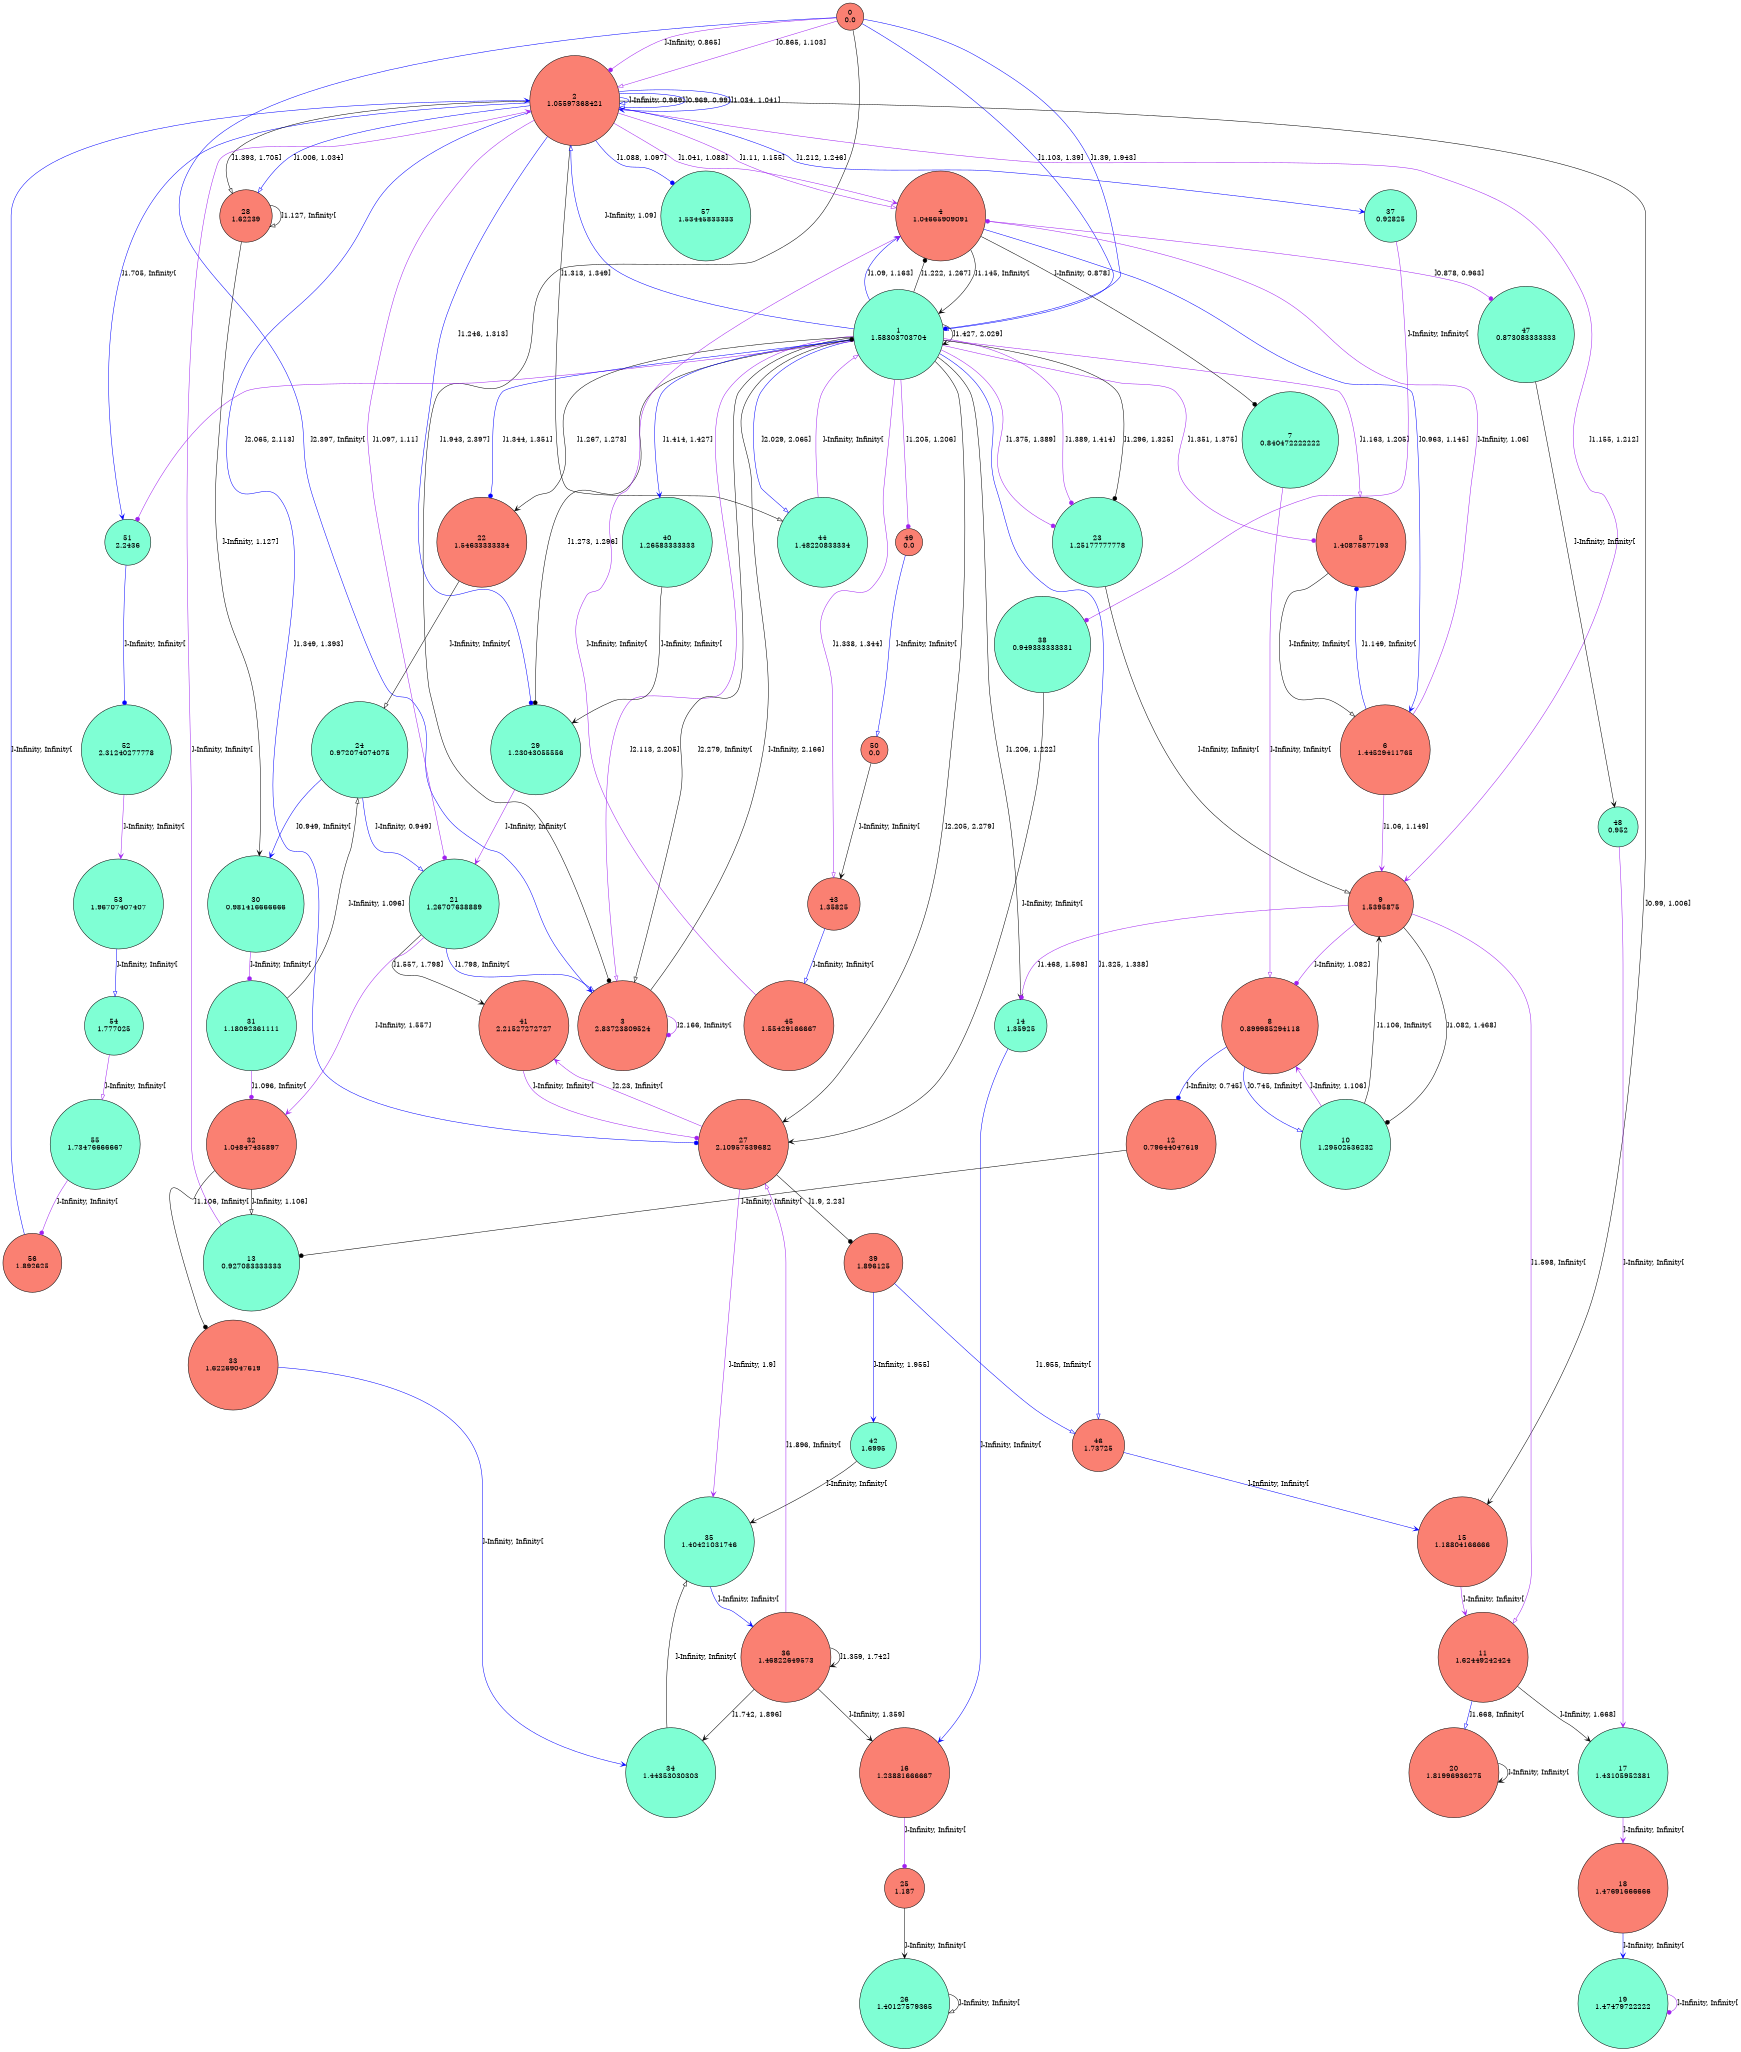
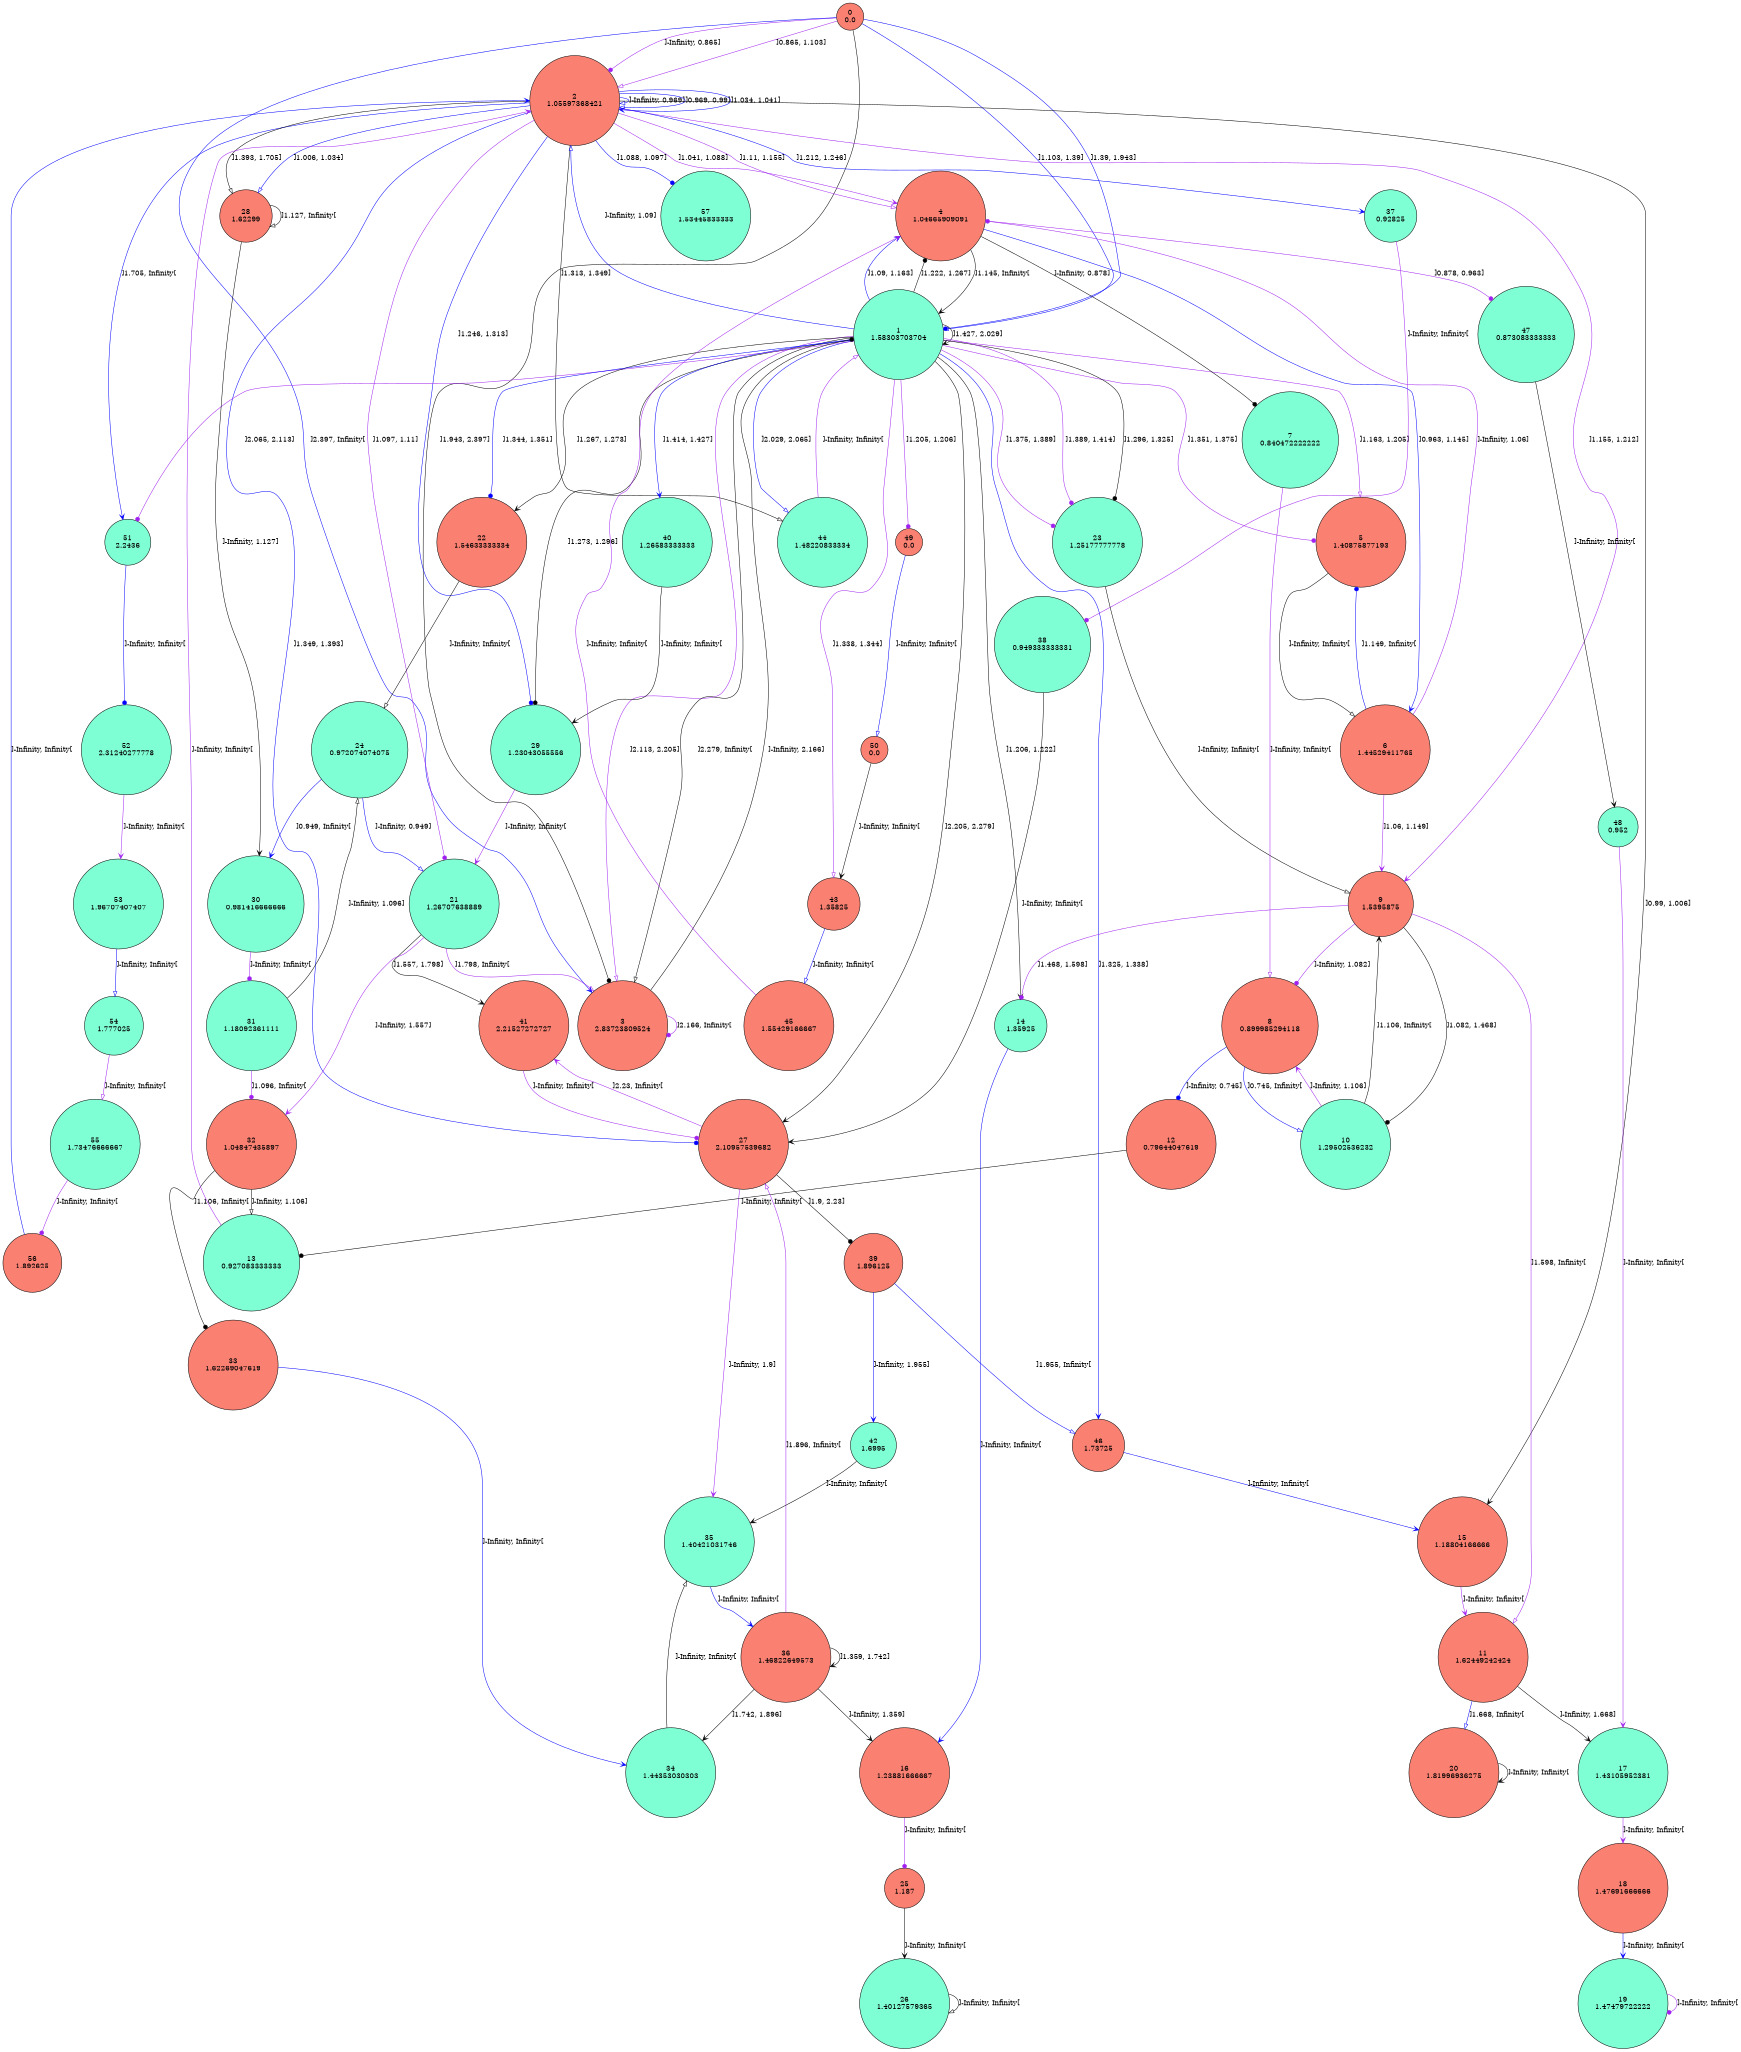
node "28 1.62239": label "28 1.62239" -> "28 1.62299"
edge "1 1.58303703704" -> "46 1.73725": arrowhead onormal -> vee
edge "21 1.26707638889" -> "3 2.83723809524": color blue -> purple
